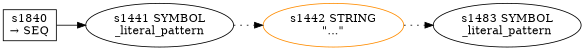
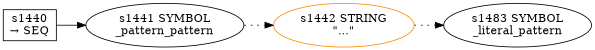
node "s1840 → SEQ": label "s1840 → SEQ" -> "s1440 → SEQ"
node "s1441 SYMBOL _literal_pattern": label "s1441 SYMBOL _literal_pattern" -> "s1441 SYMBOL _pattern_pattern"
